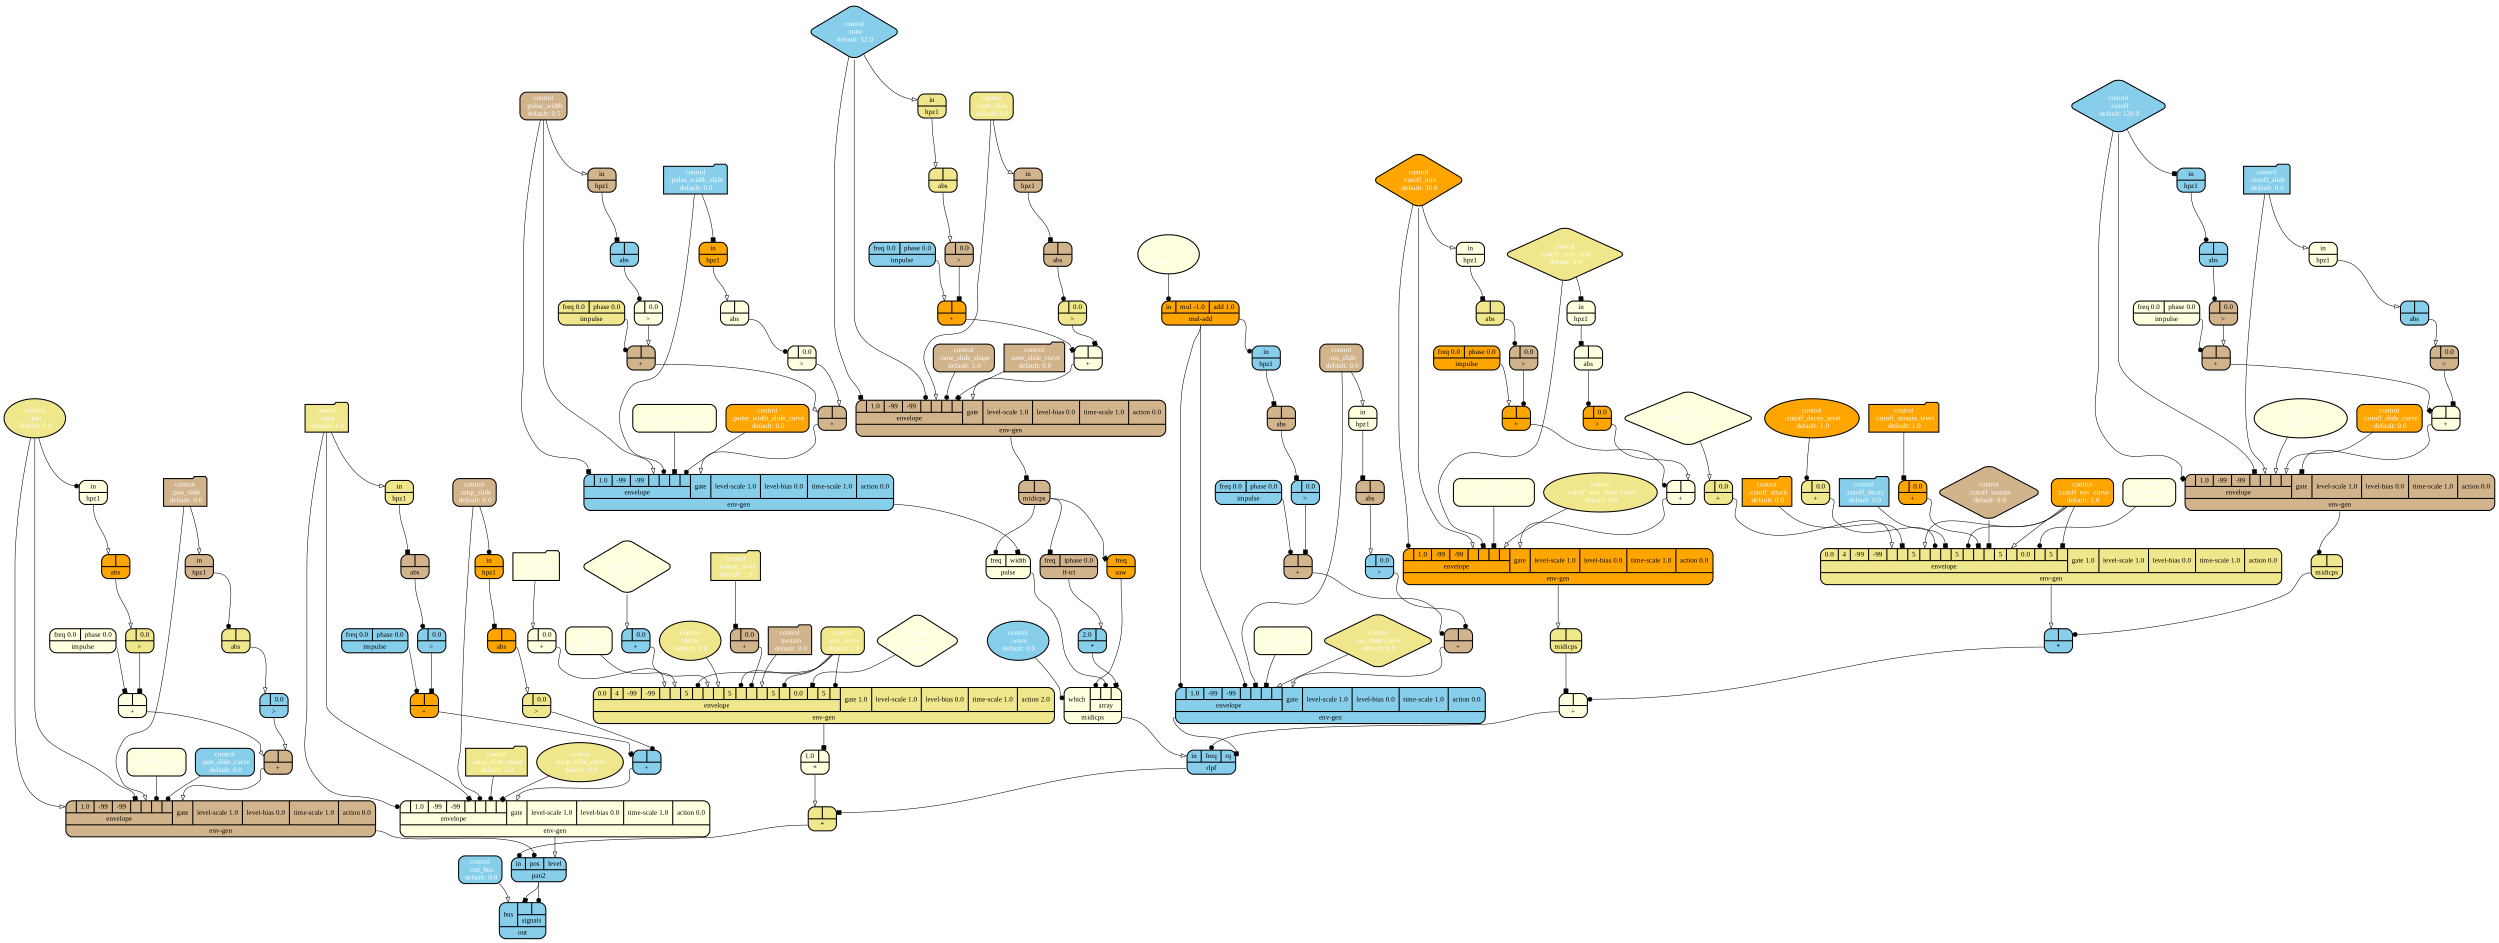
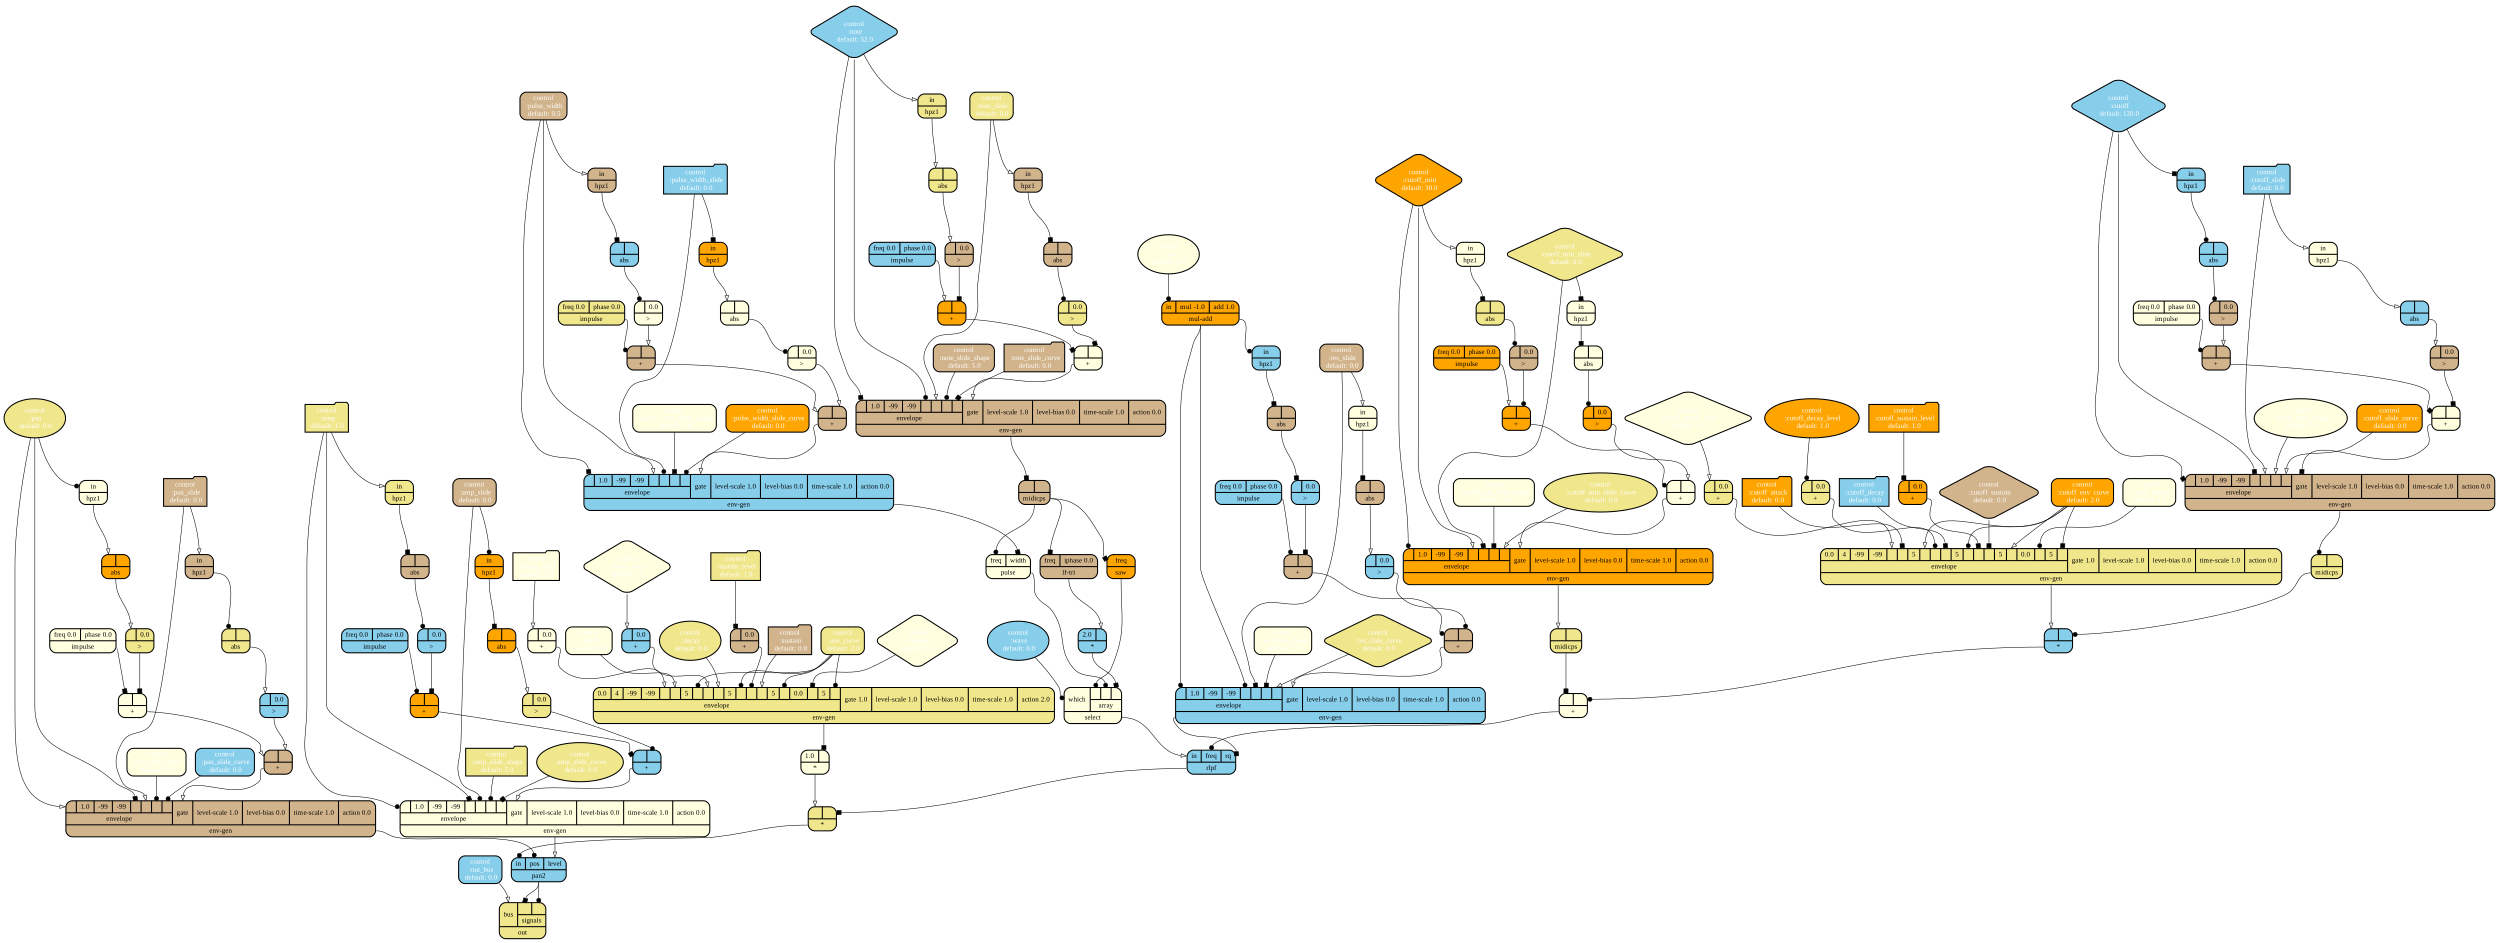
node "which": text "midicps" -> "select"
node "bus": fillcolor skyblue -> khaki
